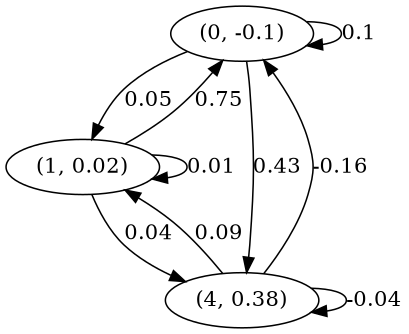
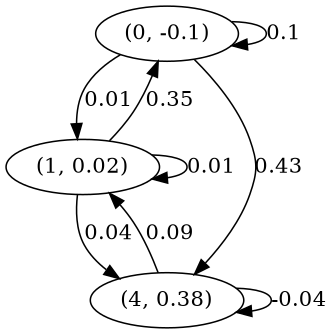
edge "(0, -0.1)" -> "(1, 0.02)": label "0.05" -> "0.01"
edge "(1, 0.02)" -> "(0, -0.1)": label "0.75" -> "0.35"
edge "(4, 0.38)" -> "(0, -0.1)": removed, label "-0.16"
